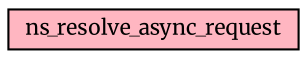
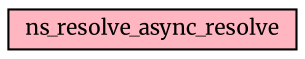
node "ns_resolve_async_request": label "ns_resolve_async_request" -> "ns_resolve_async_resolve"
